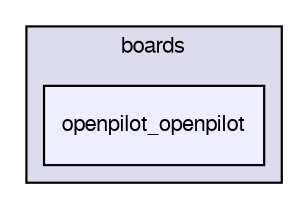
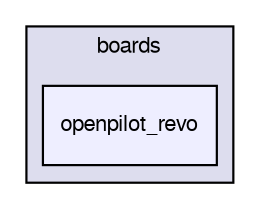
node "openpilot_openpilot": label "openpilot_openpilot" -> "openpilot_revo"
